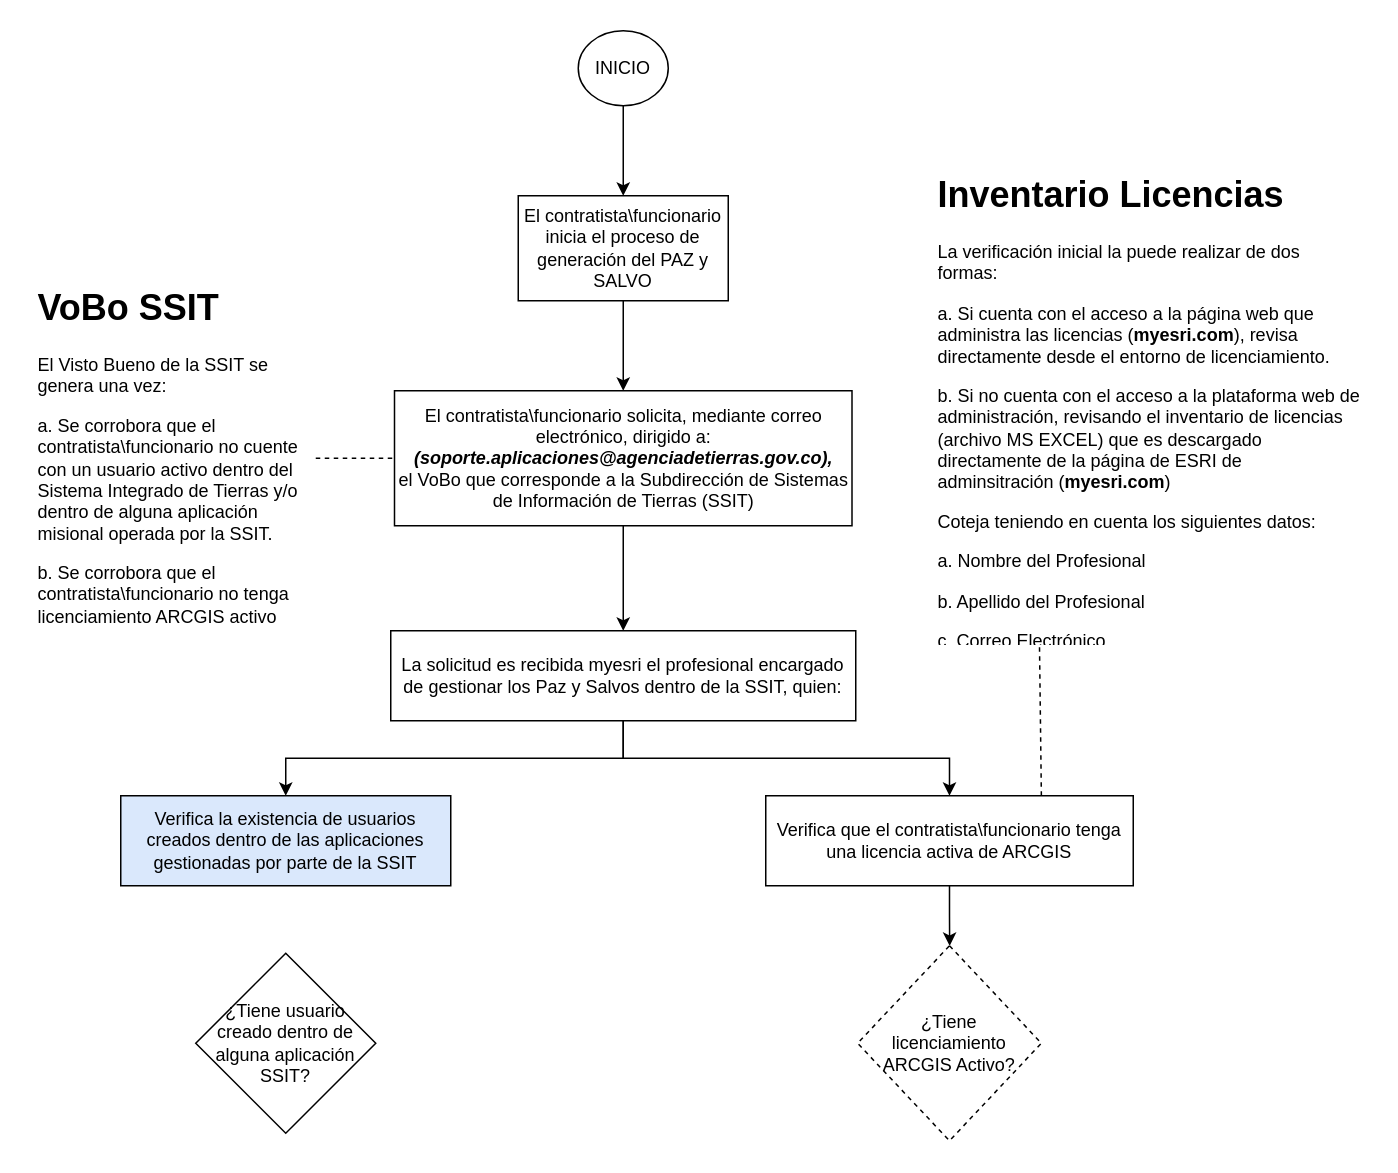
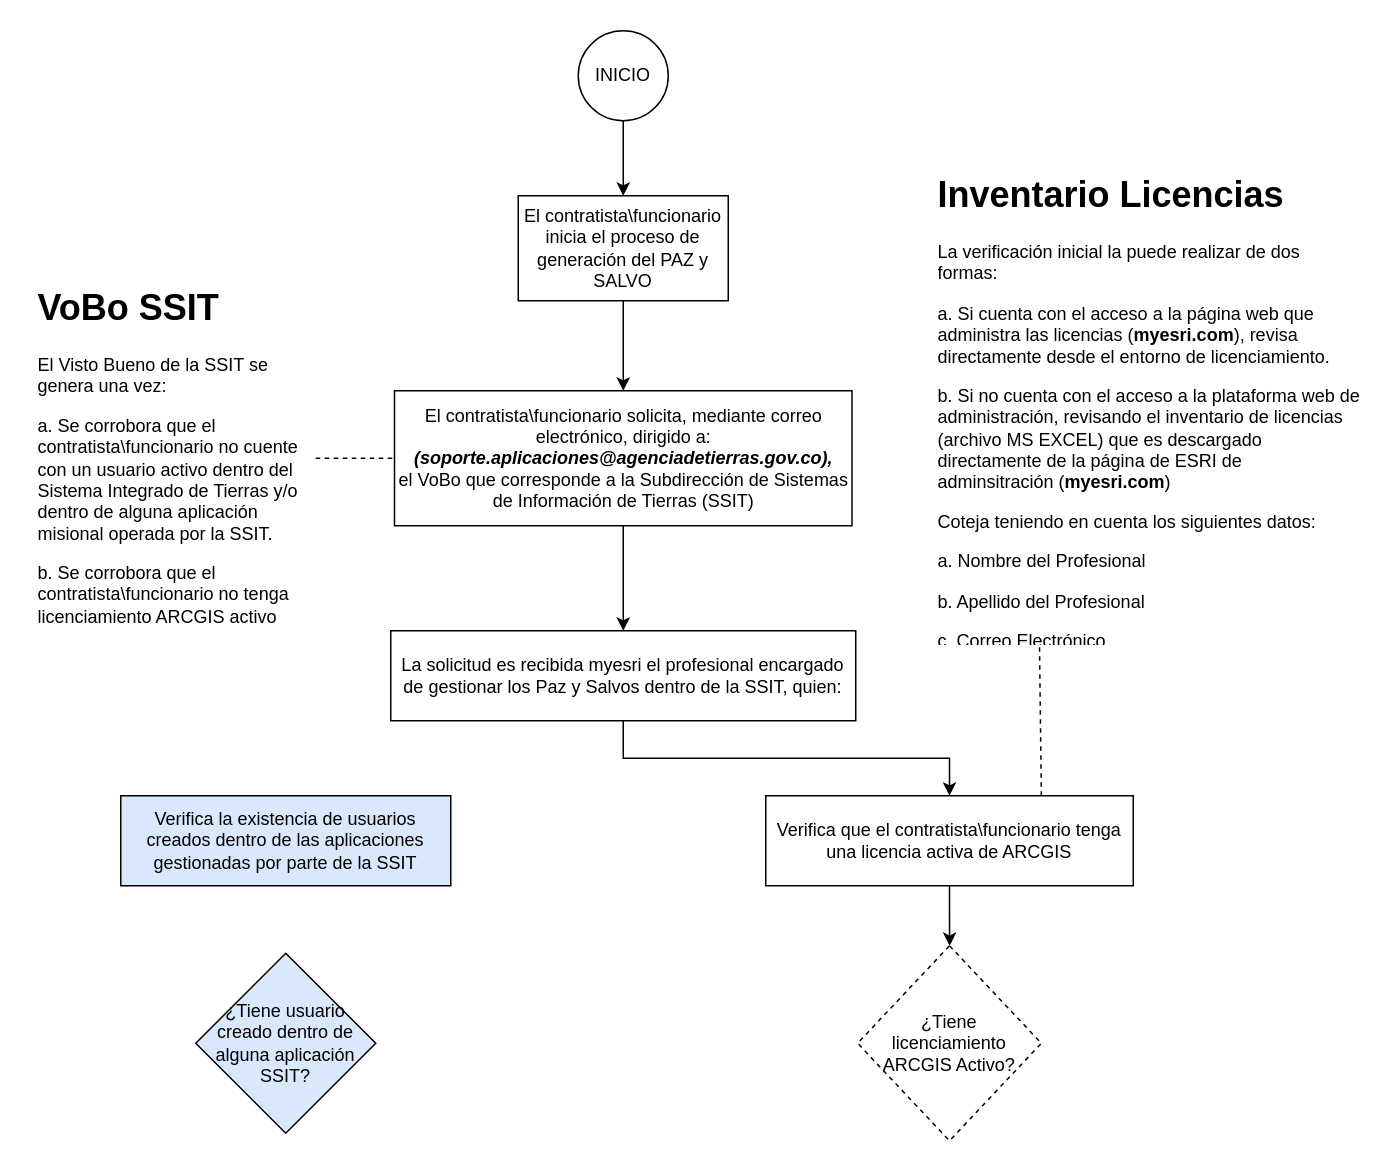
node "INICIO": size 90x75 -> 90x90
edge "La solicitud es recibida myesri el profesional encargado de gestionar los Paz y Salvos dentro de la SSIT, quien:" -> "Verifica la existencia de usuarios creados dentro de las aplicaciones gestionadas por parte de la SSIT": removed
node "¿Tiene usuario creado dentro de alguna aplicación SSIT?": fillcolor #ffffff -> #dae8fc
